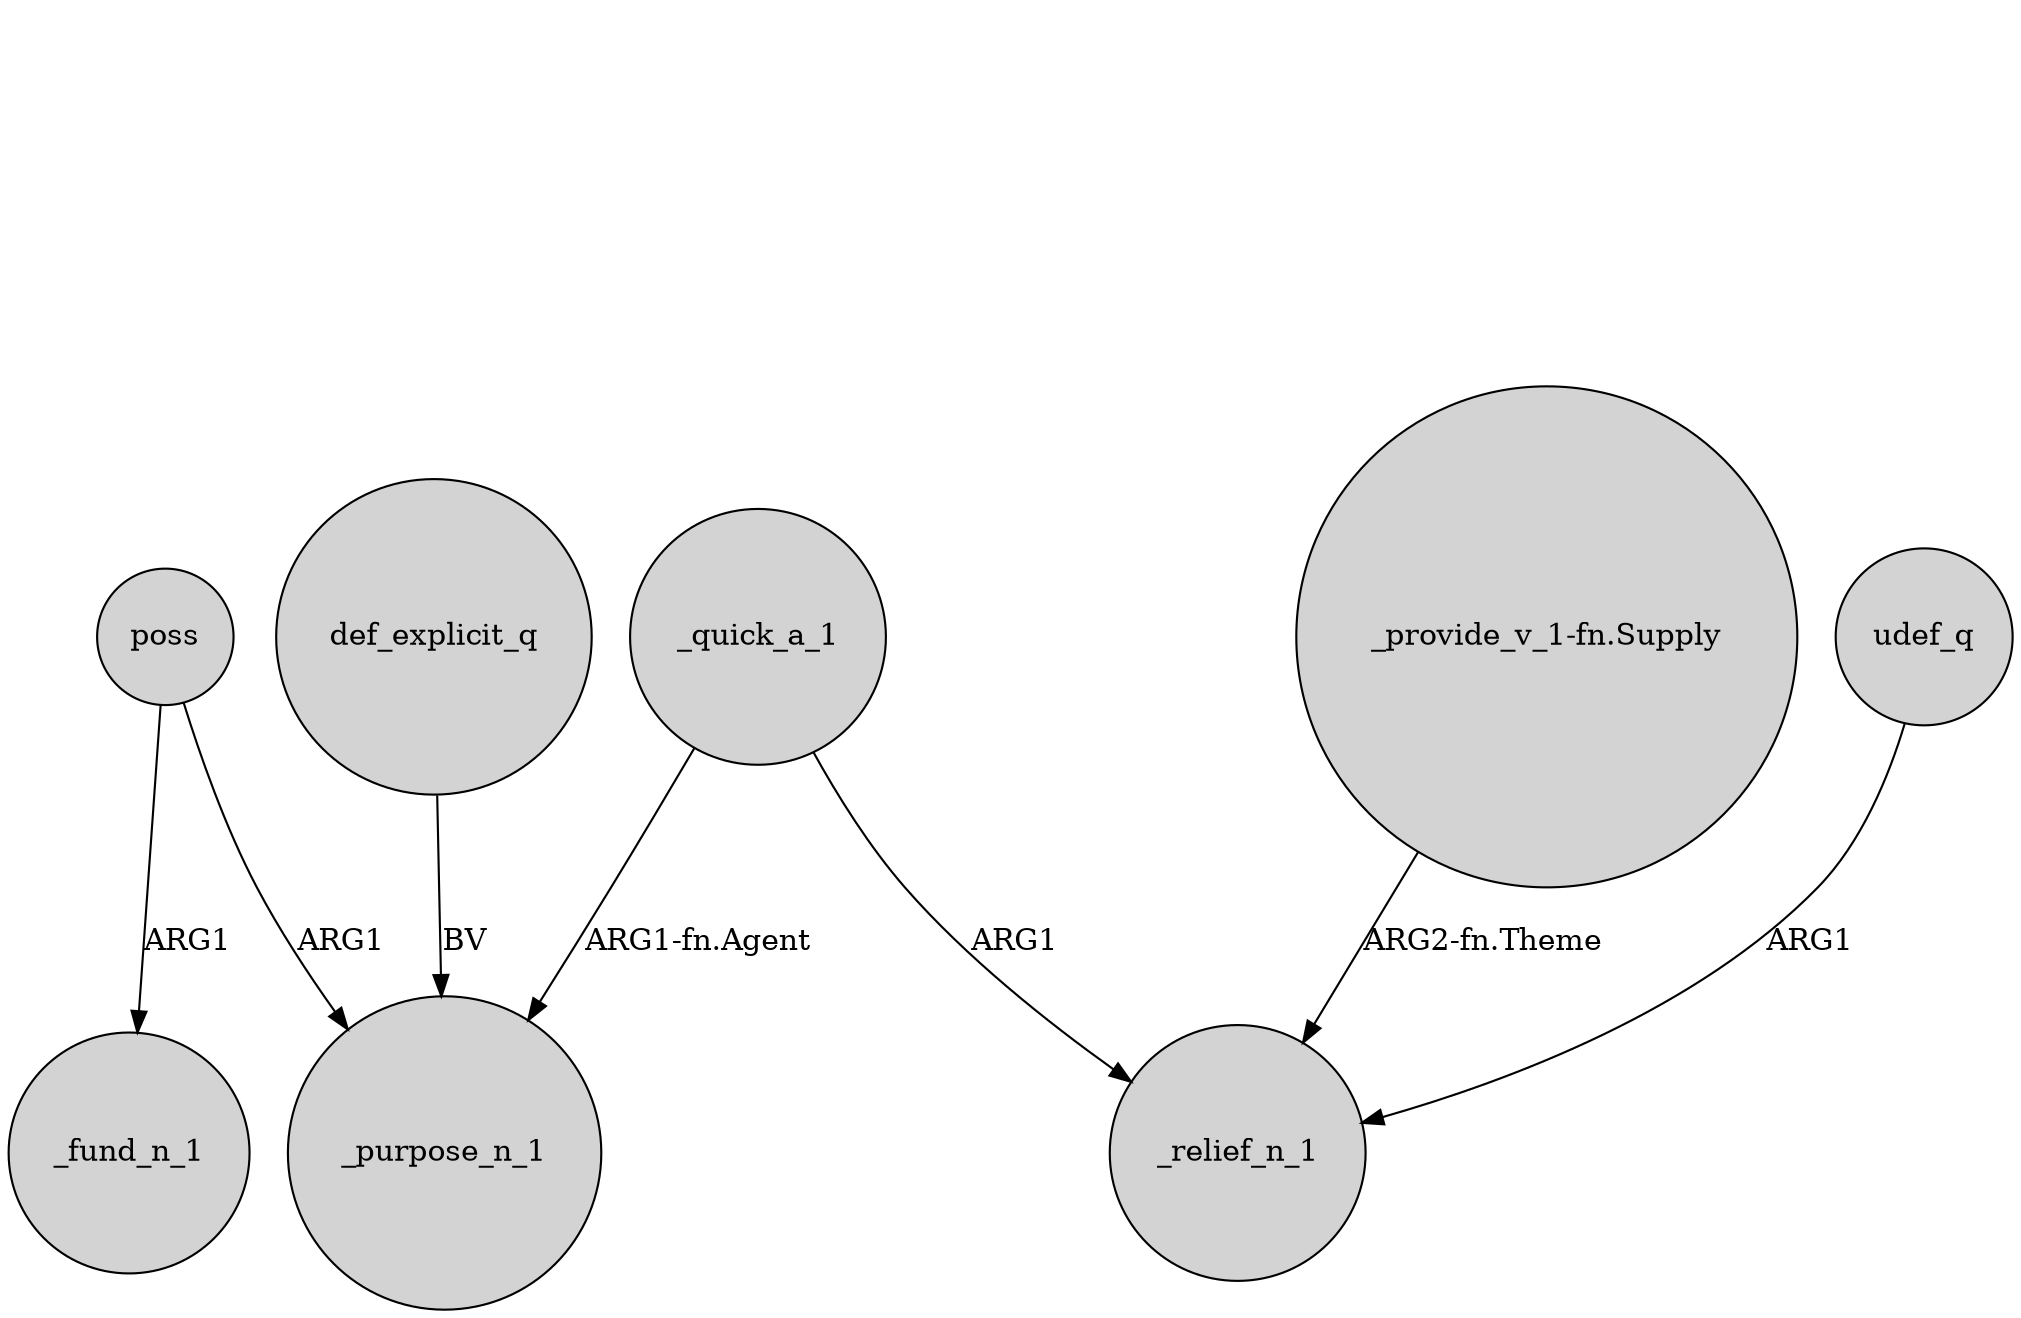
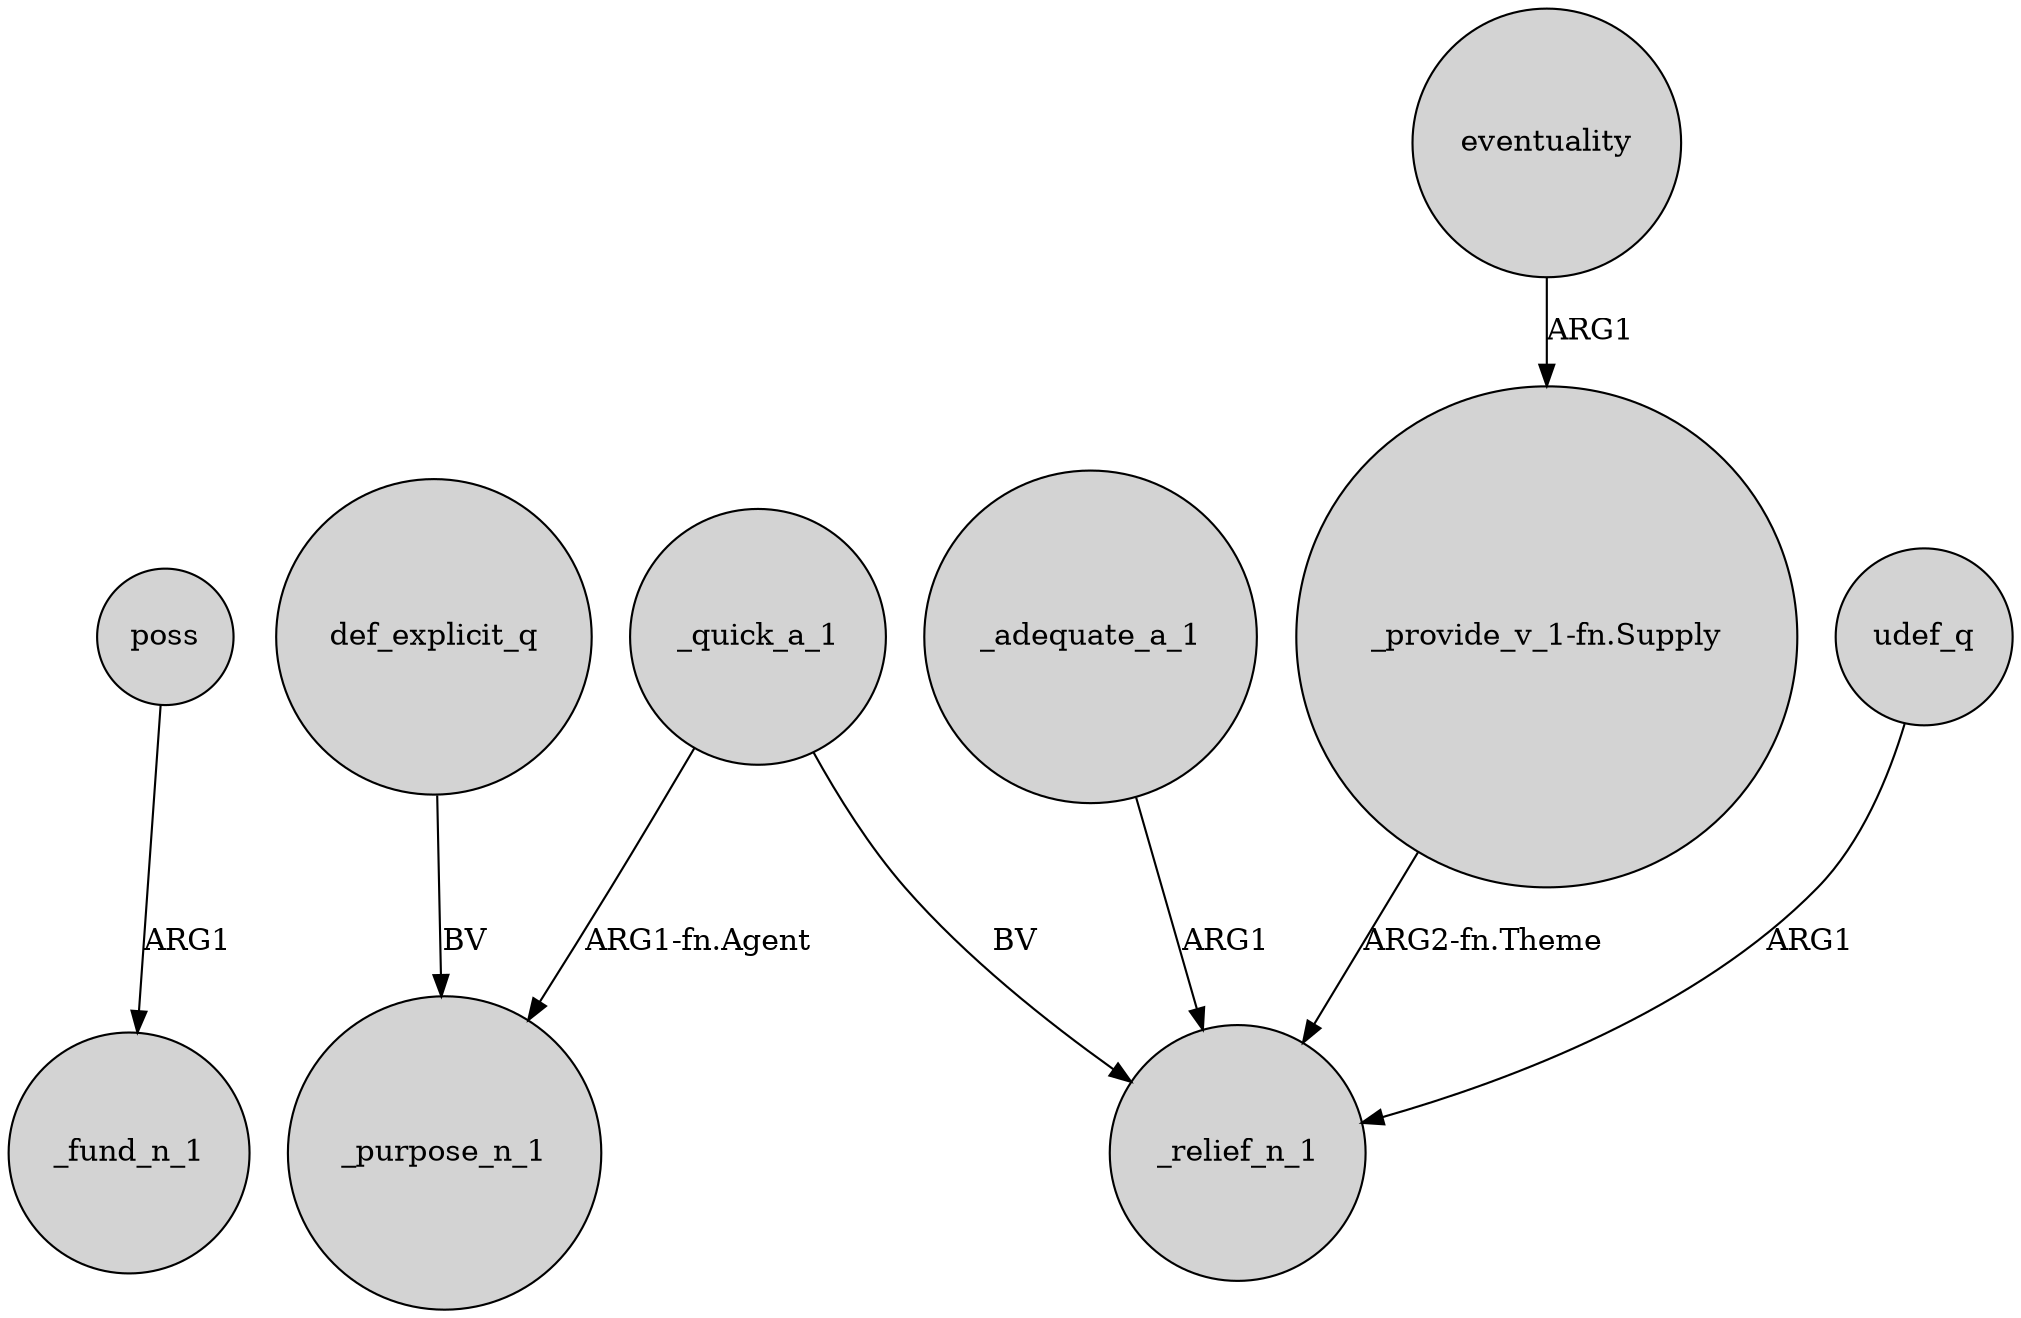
node "eventuality": added
node "_adequate_a_1": added
edge "poss" -> "_purpose_n_1": removed, label "ARG1"
edge "_quick_a_1" -> "_relief_n_1": label "ARG1" -> "BV"
